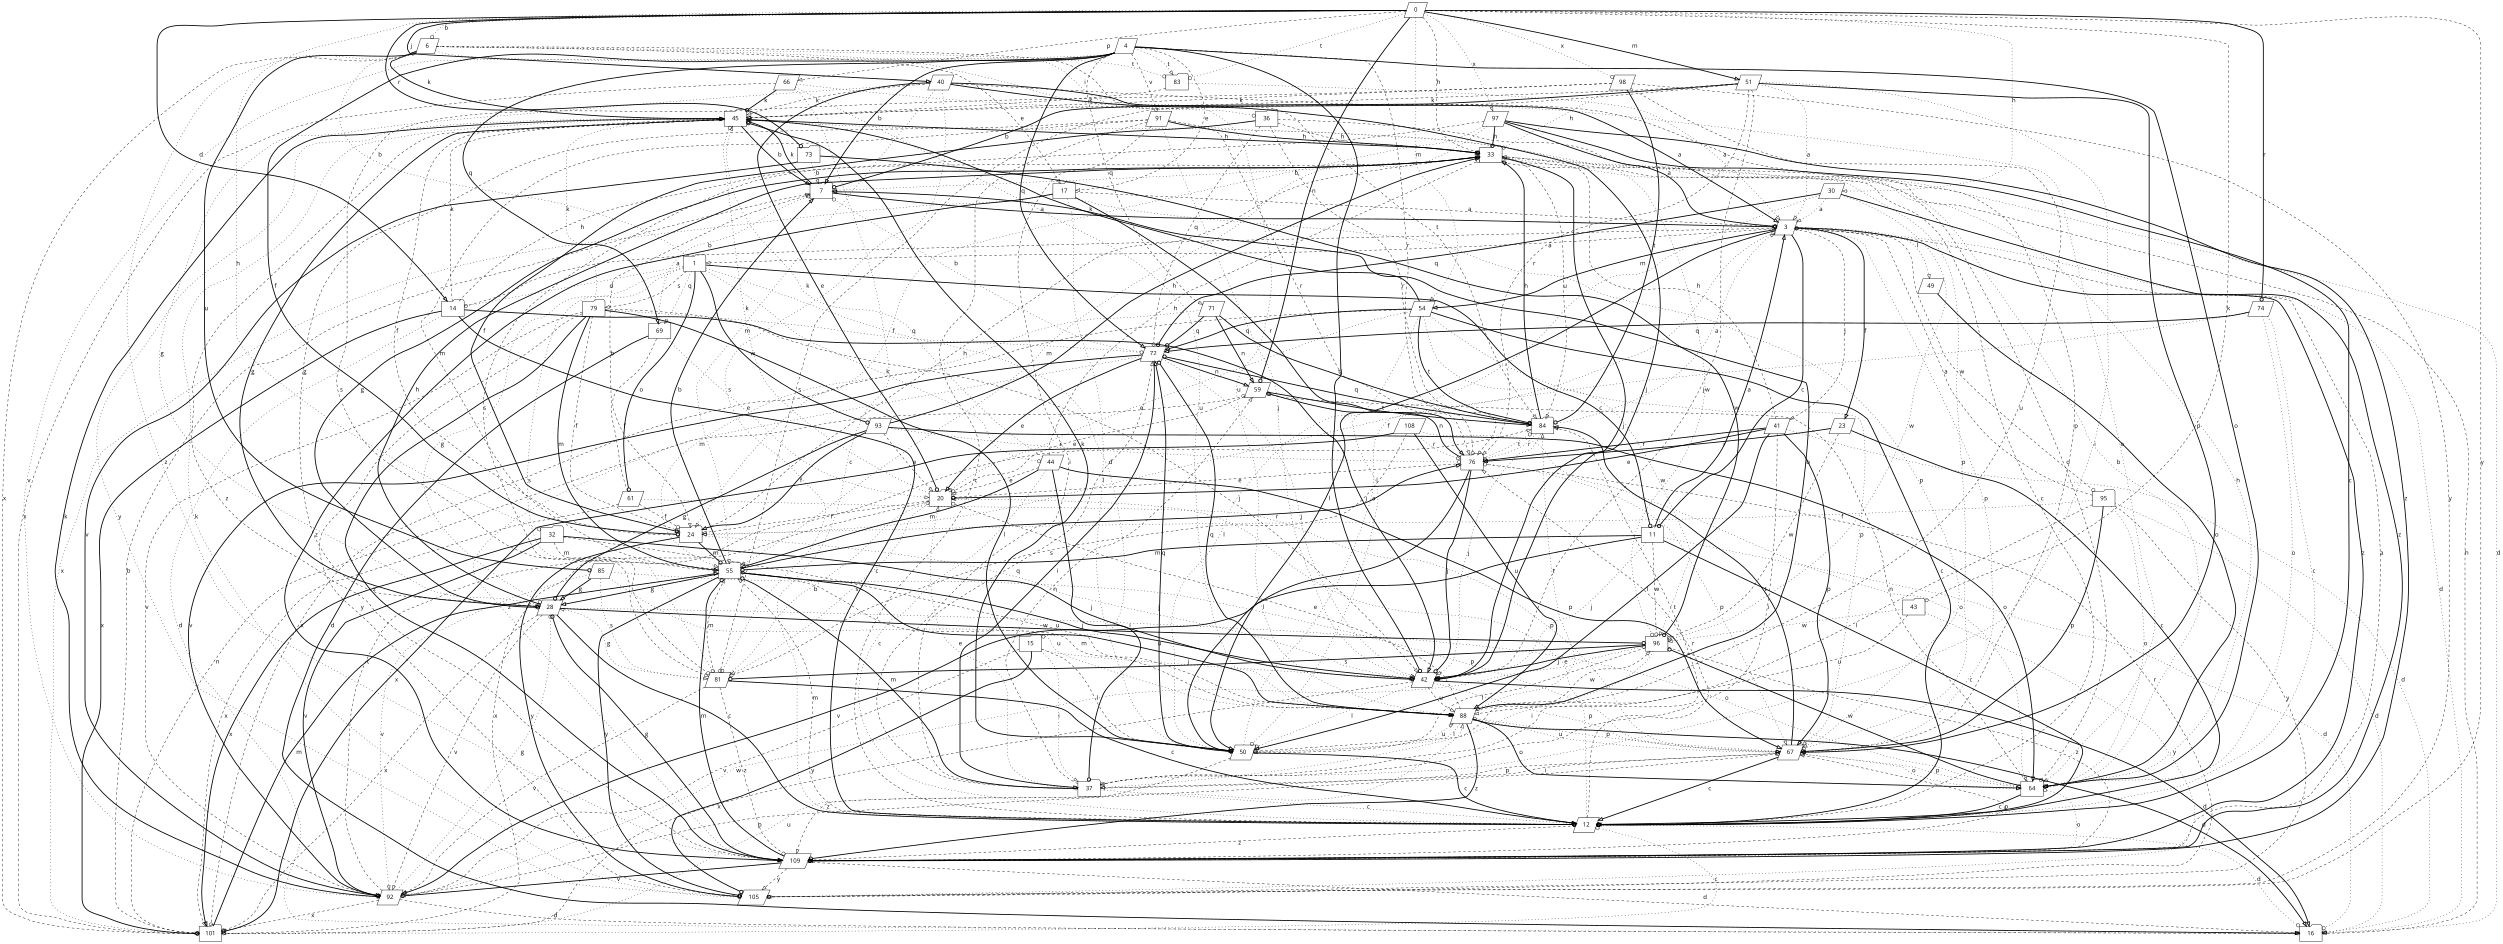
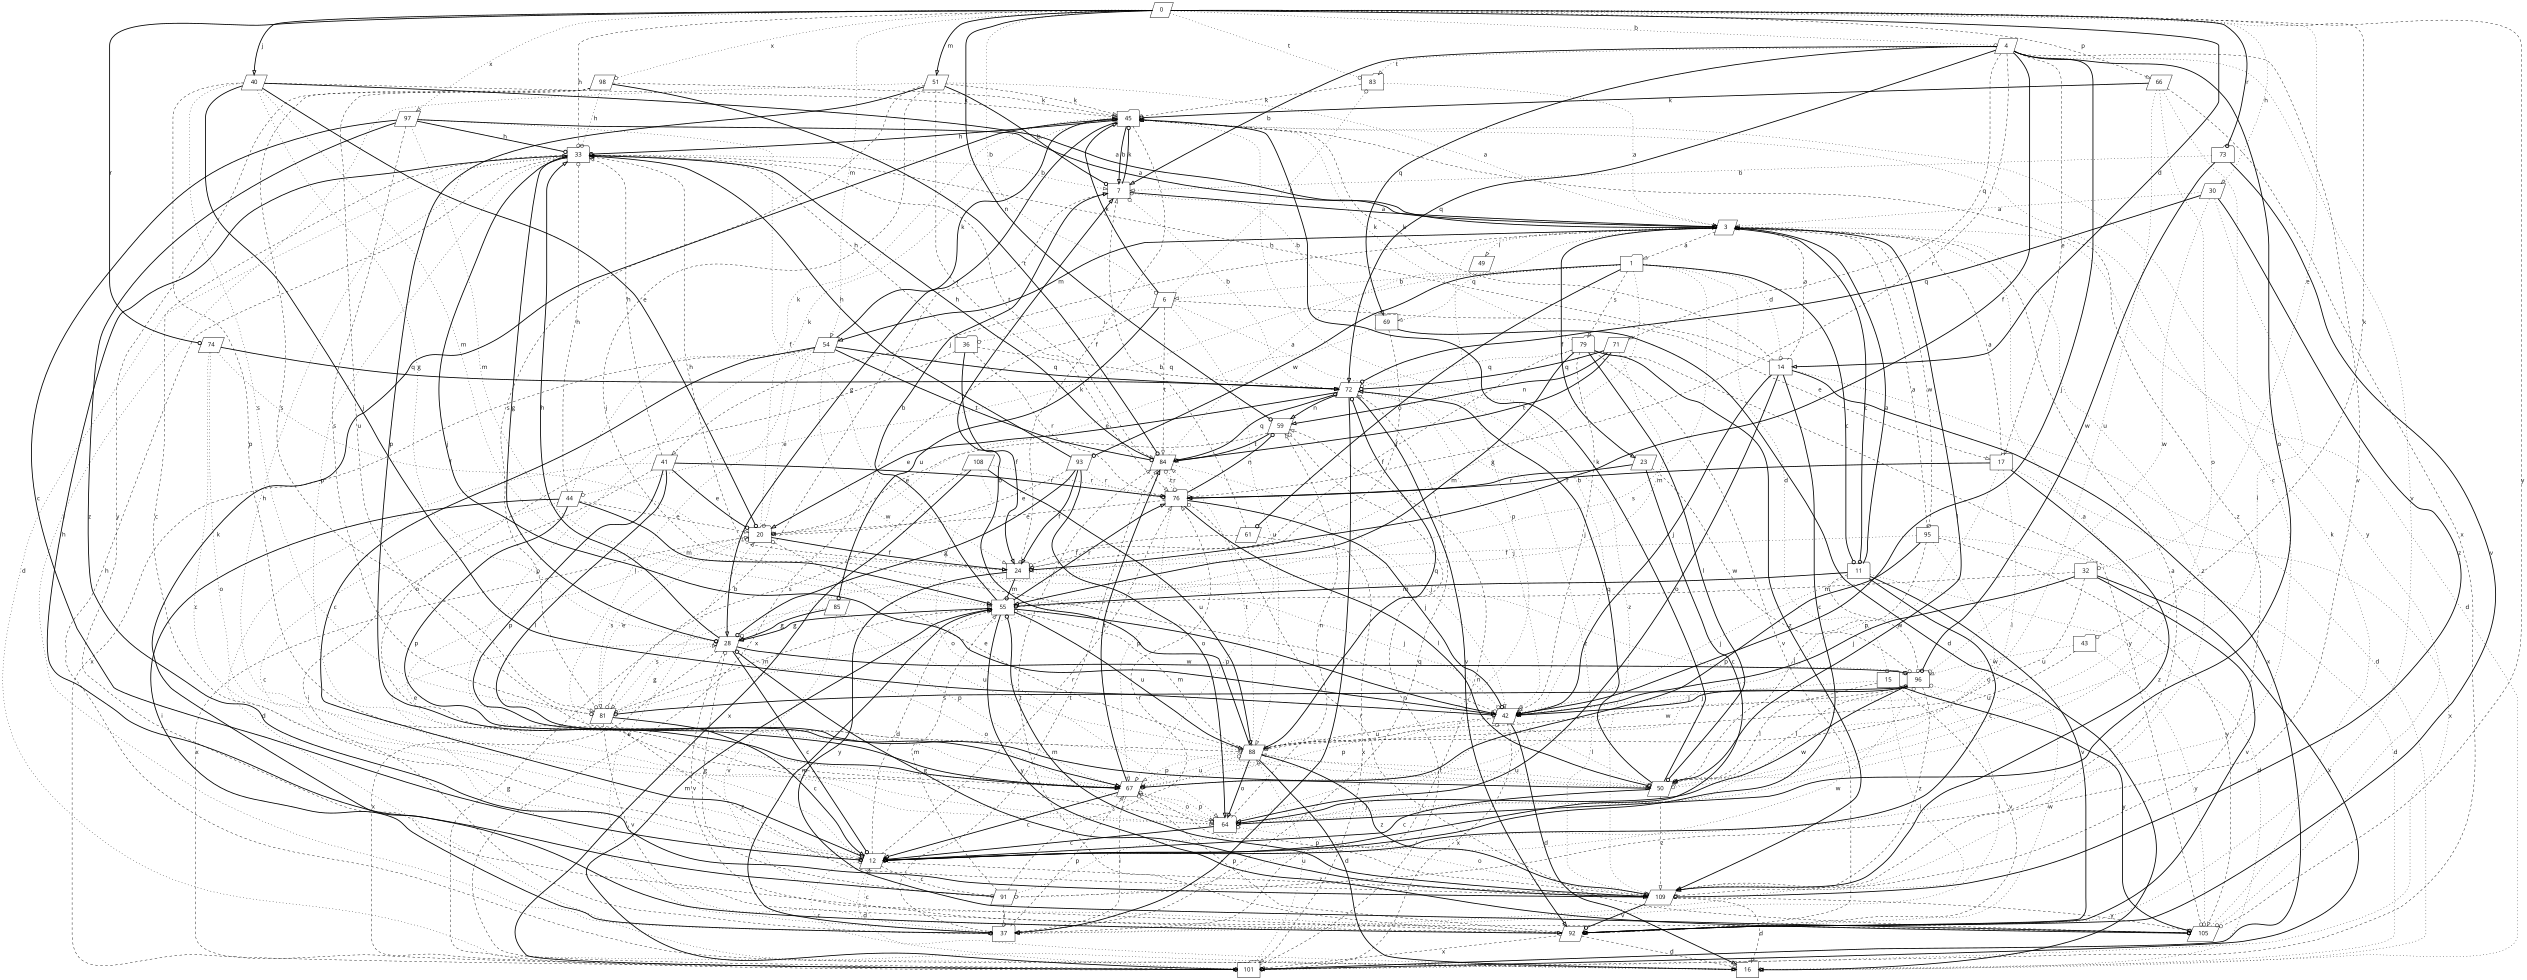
edge "0" -> "4": added, label "b"
edge "0" -> "32": label "h" -> "e"
edge "33" -> "84": label "u" -> "t"
node "84": shape folder -> parallelogram
edge "20" -> "24": style dashed -> bold
edge "49" -> "64": now "14" -> "64"
edge "81" -> "20": label "b" -> "e"
edge "91" -> "12": reversed
edge "12" -> "55": label "m" -> "d"
edge "3" -> "109": style bold -> dotted
